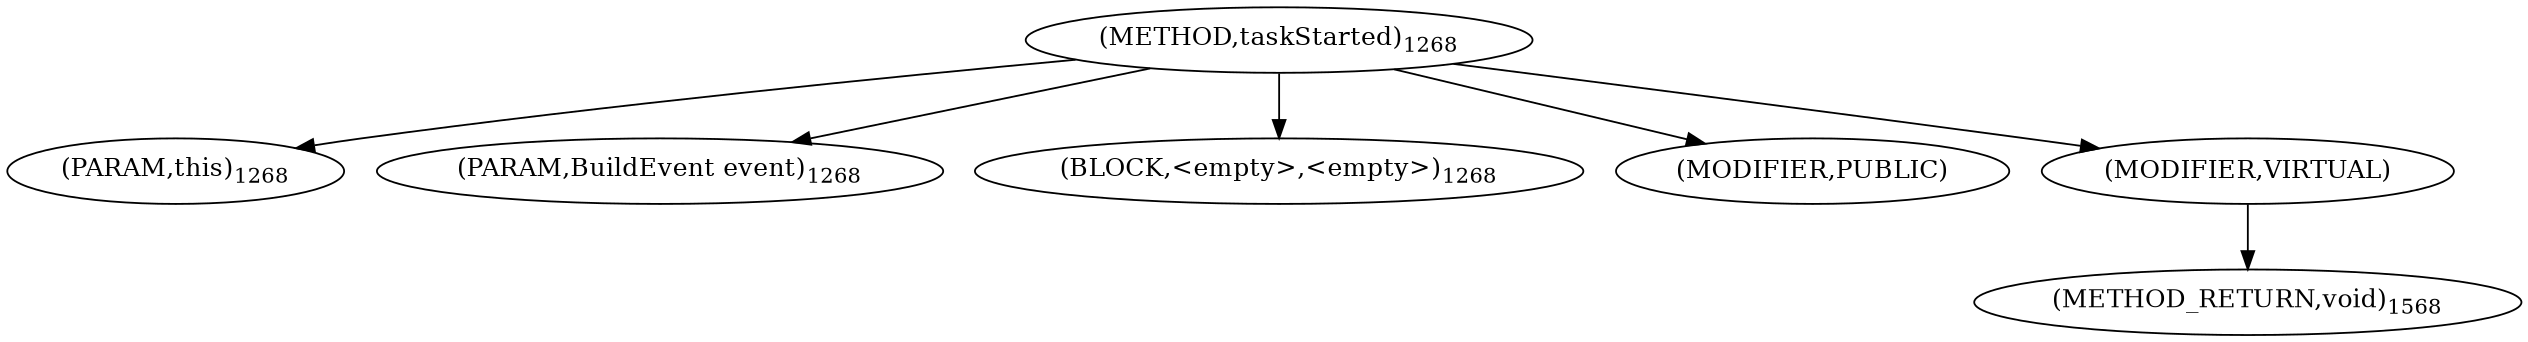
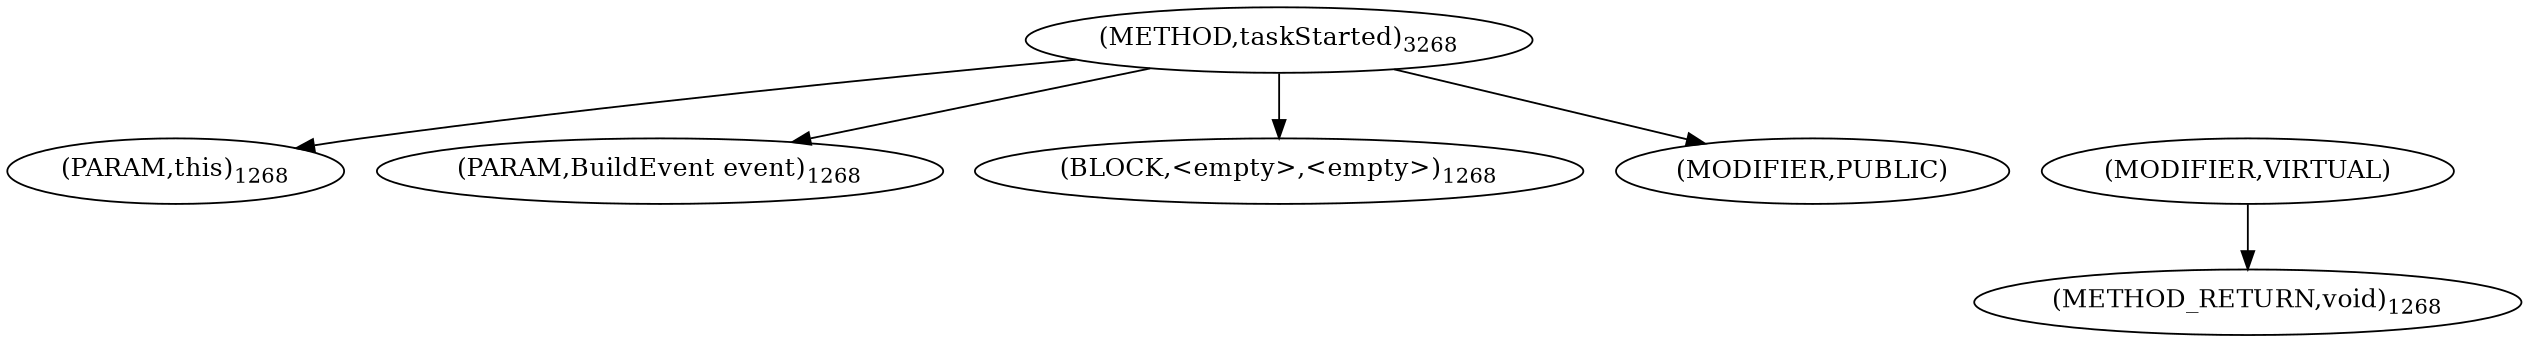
node "(METHOD,taskStarted)": text "1268" -> "3268"
edge "(METHOD,taskStarted)" -> "(MODIFIER,VIRTUAL)": removed
node "(METHOD_RETURN,void)": text "1568" -> "1268"
